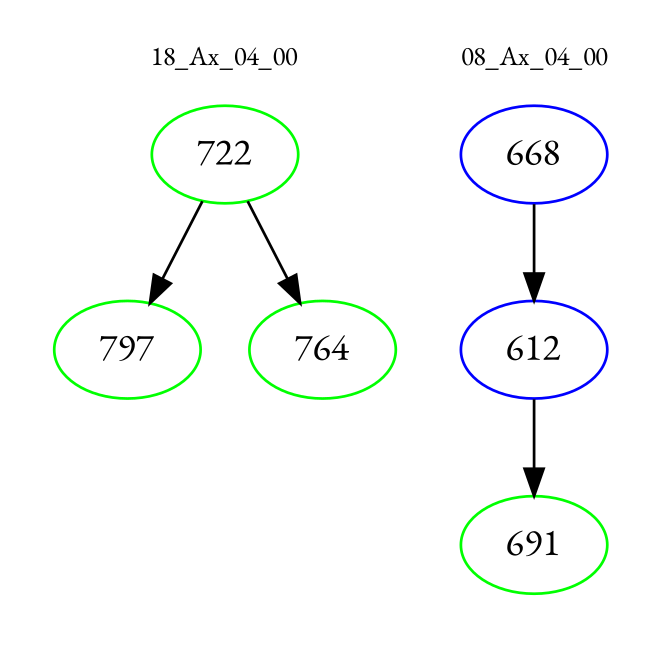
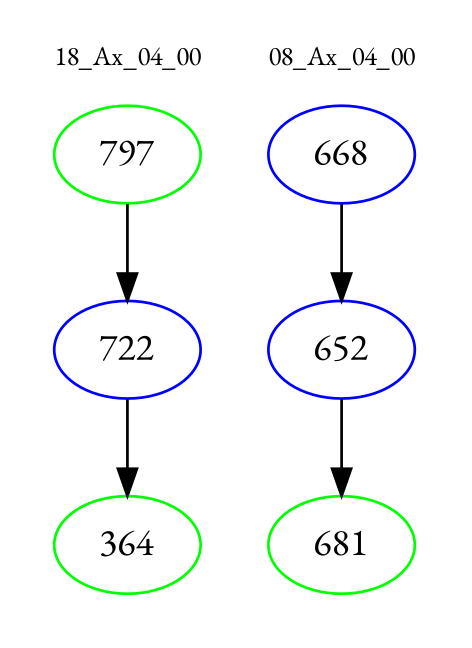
node "722": color green -> blue
edge "722" -> "797": reversed
node "764": label "764" -> "364"
node "612": label "612" -> "652"
node "691": label "691" -> "681"
